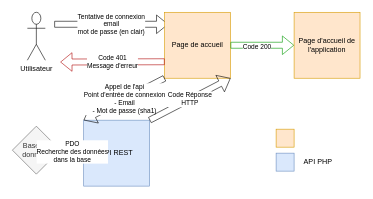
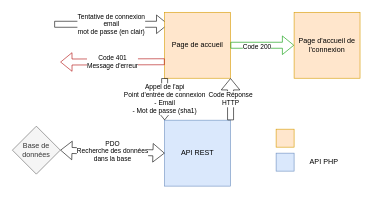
node "Utilisateur": removed
node "Page d'accueil de l'application": label "Page d'accueil de l'application" -> "Page d'accueil de l'connexion"
node "API REST": moved (117, 153) -> (198, 153)
node "API PHP": moved (318, 162) -> (324, 162)
